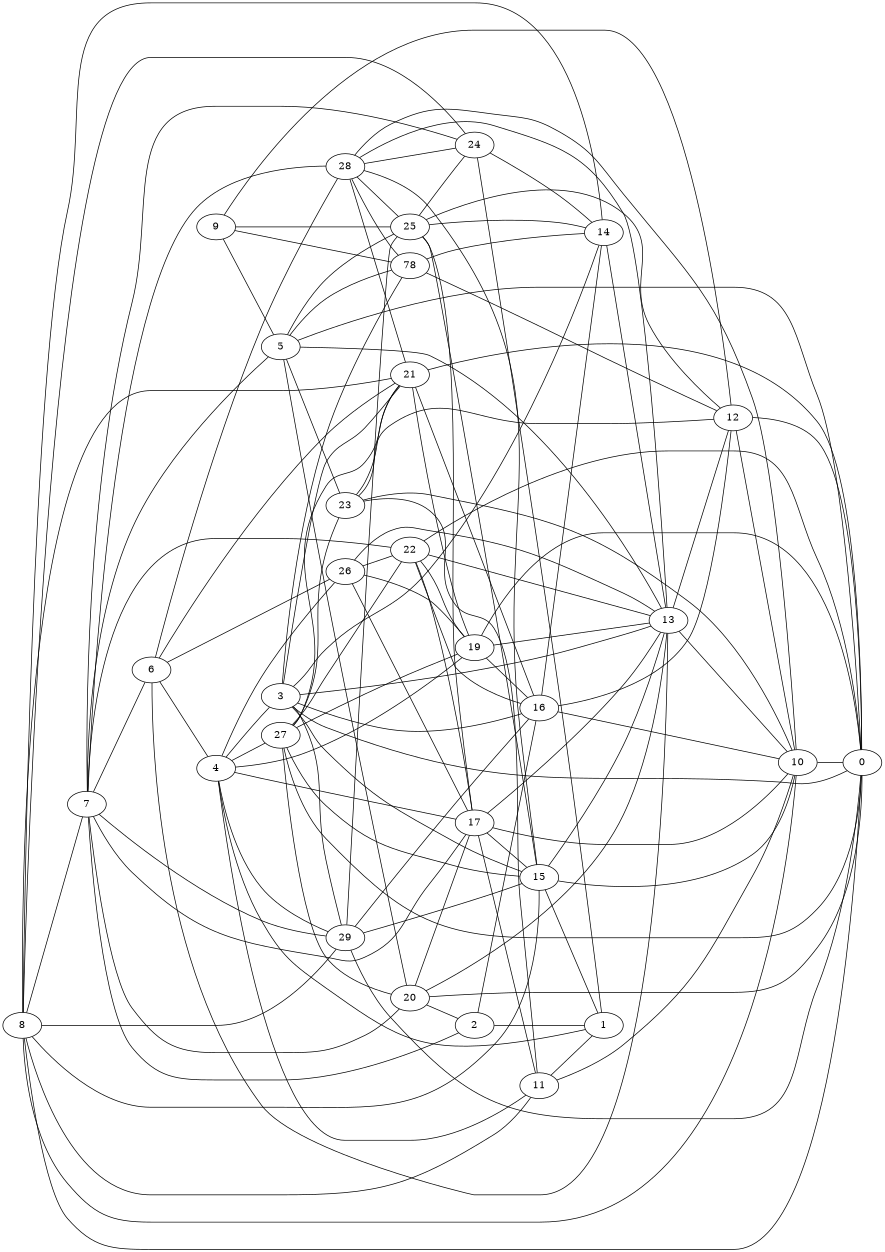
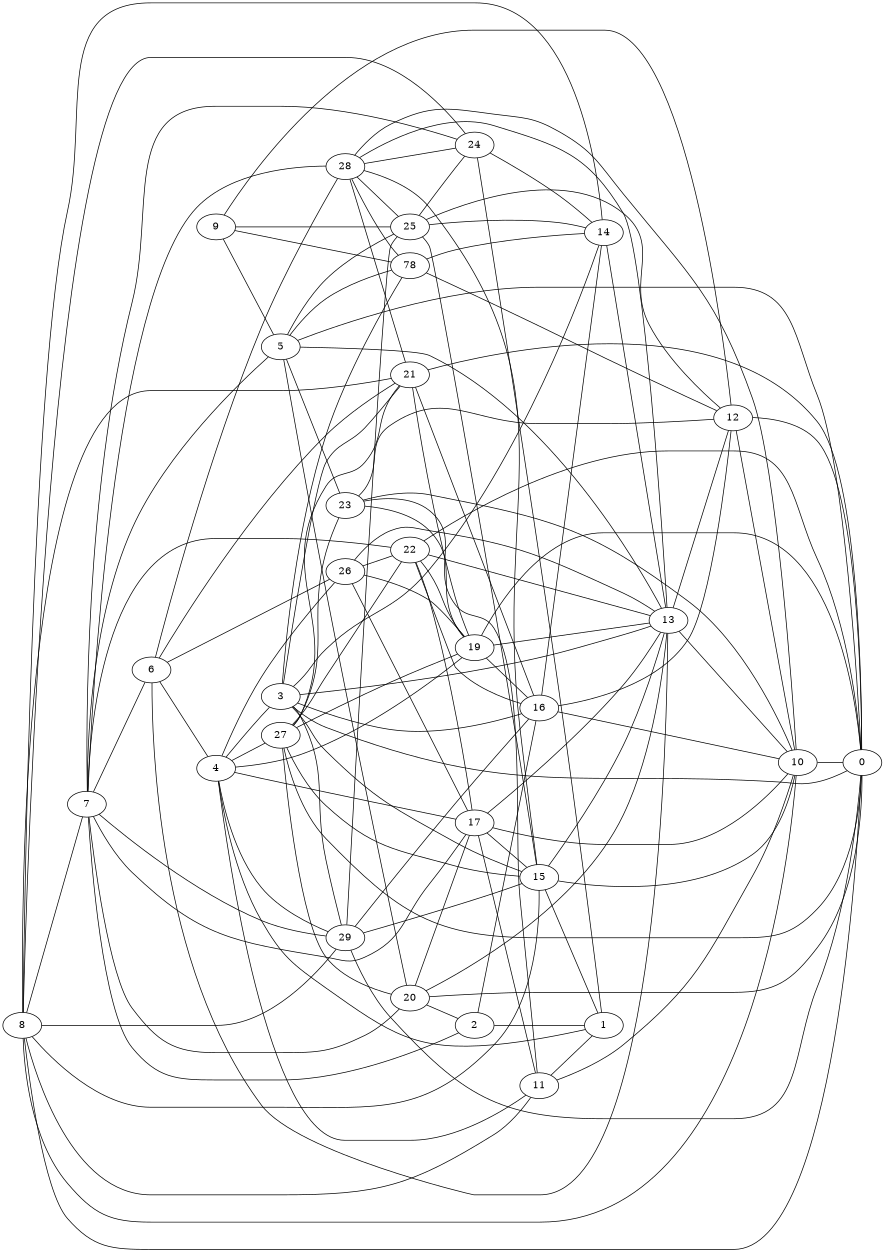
edge "21" -- "23": now "19" -- "23"
edge "25" -- "17": removed
